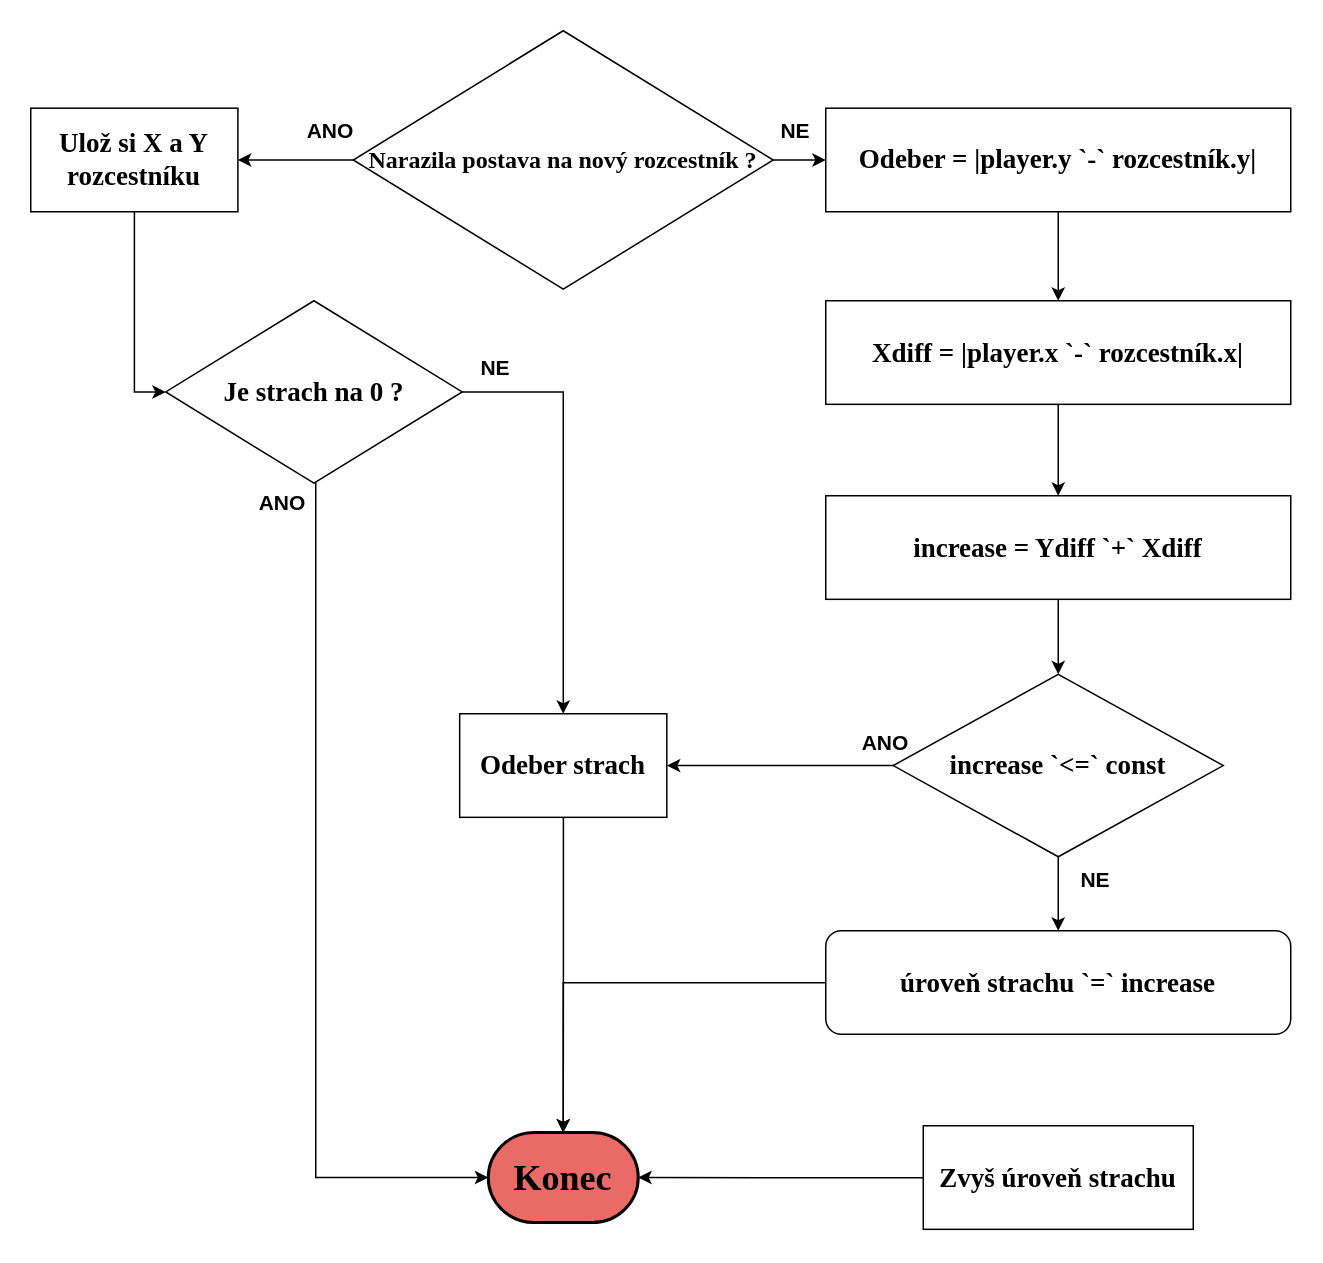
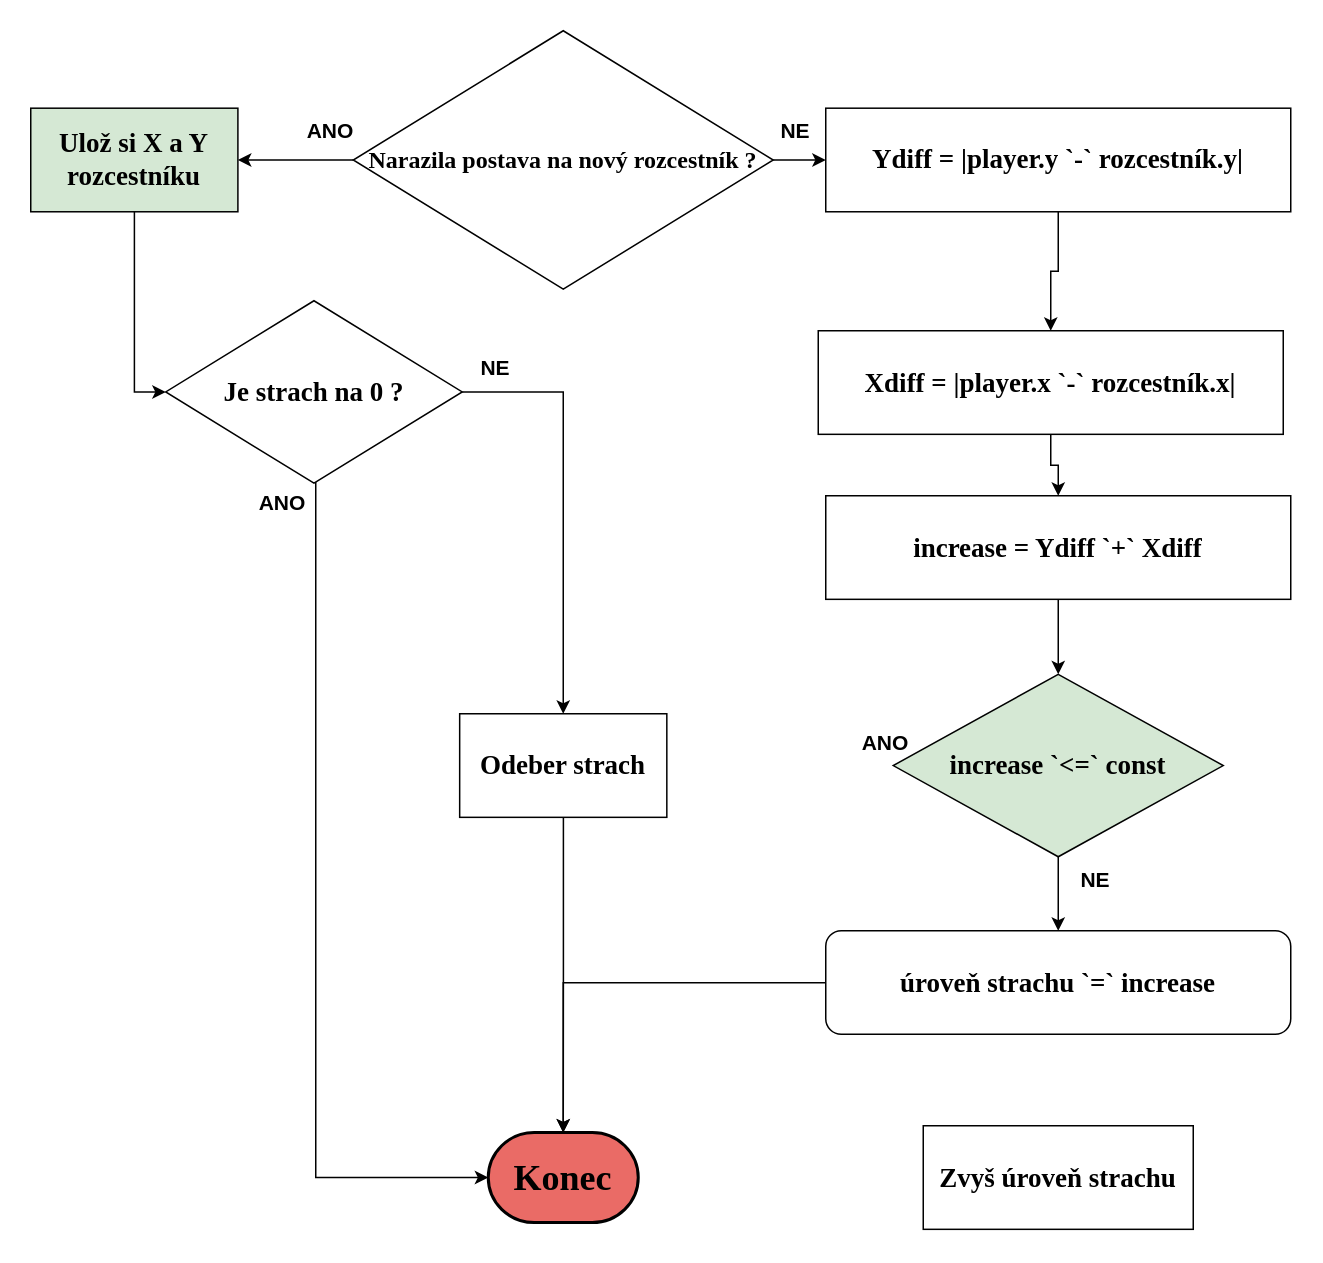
node "Ulož si X a Y rozcestníku": fillcolor #ffffff -> #d5e8d4
node "Odeber = |player.y `-` rozcestník.y|": label "Odeber = |player.y `-` rozcestník.y|" -> "Ydiff = |player.y `-` rozcestník.y|"
node "Xdiff = |player.x `-` rozcestník.x|": moved (1058, 353) -> (1051, 383)
edge "increase `<=` const" -> "Odeber strach": removed
node "increase `<=` const": fillcolor #ffffff -> #d5e8d4
edge "Zvyš úroveň strachu" -> "Konec": removed
